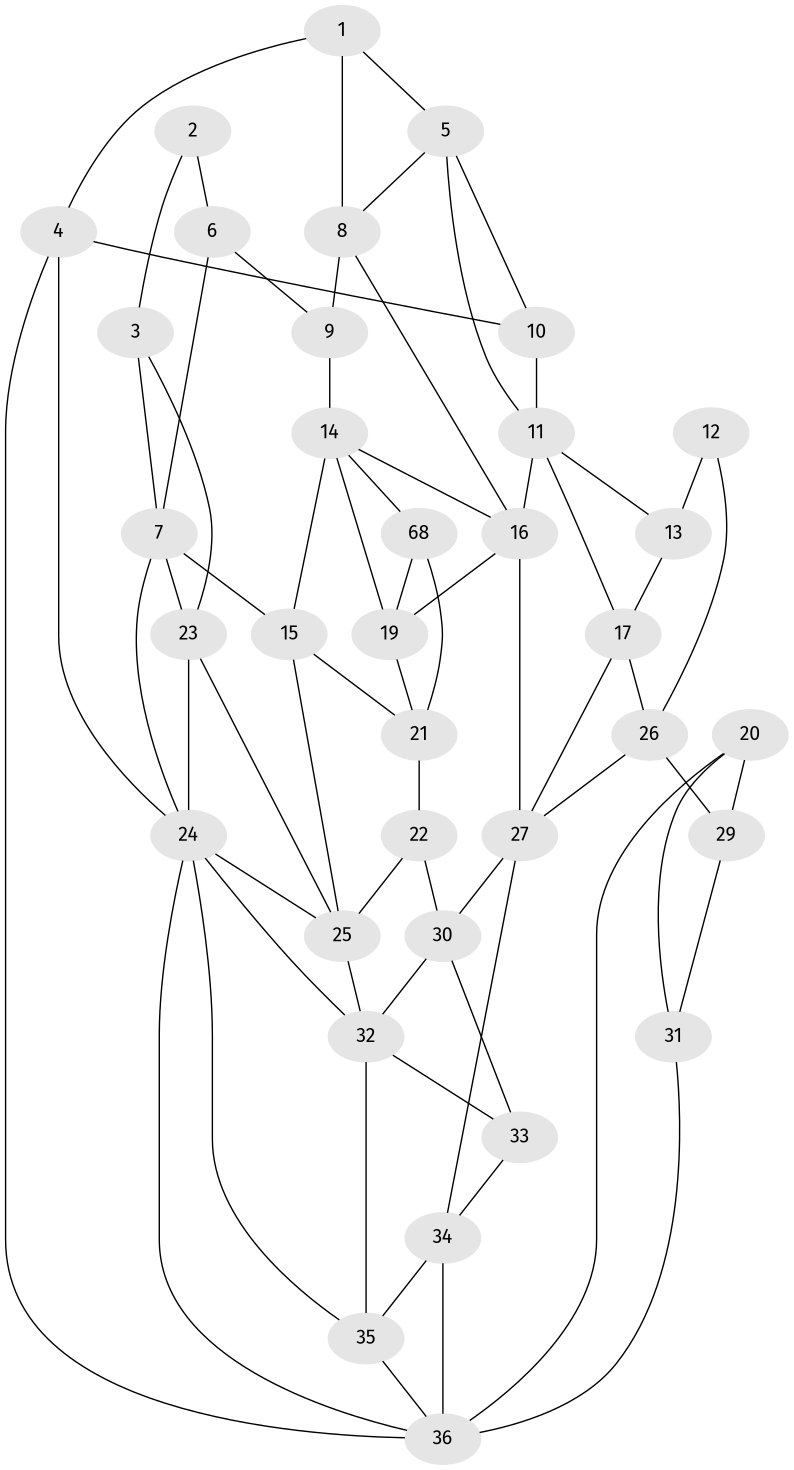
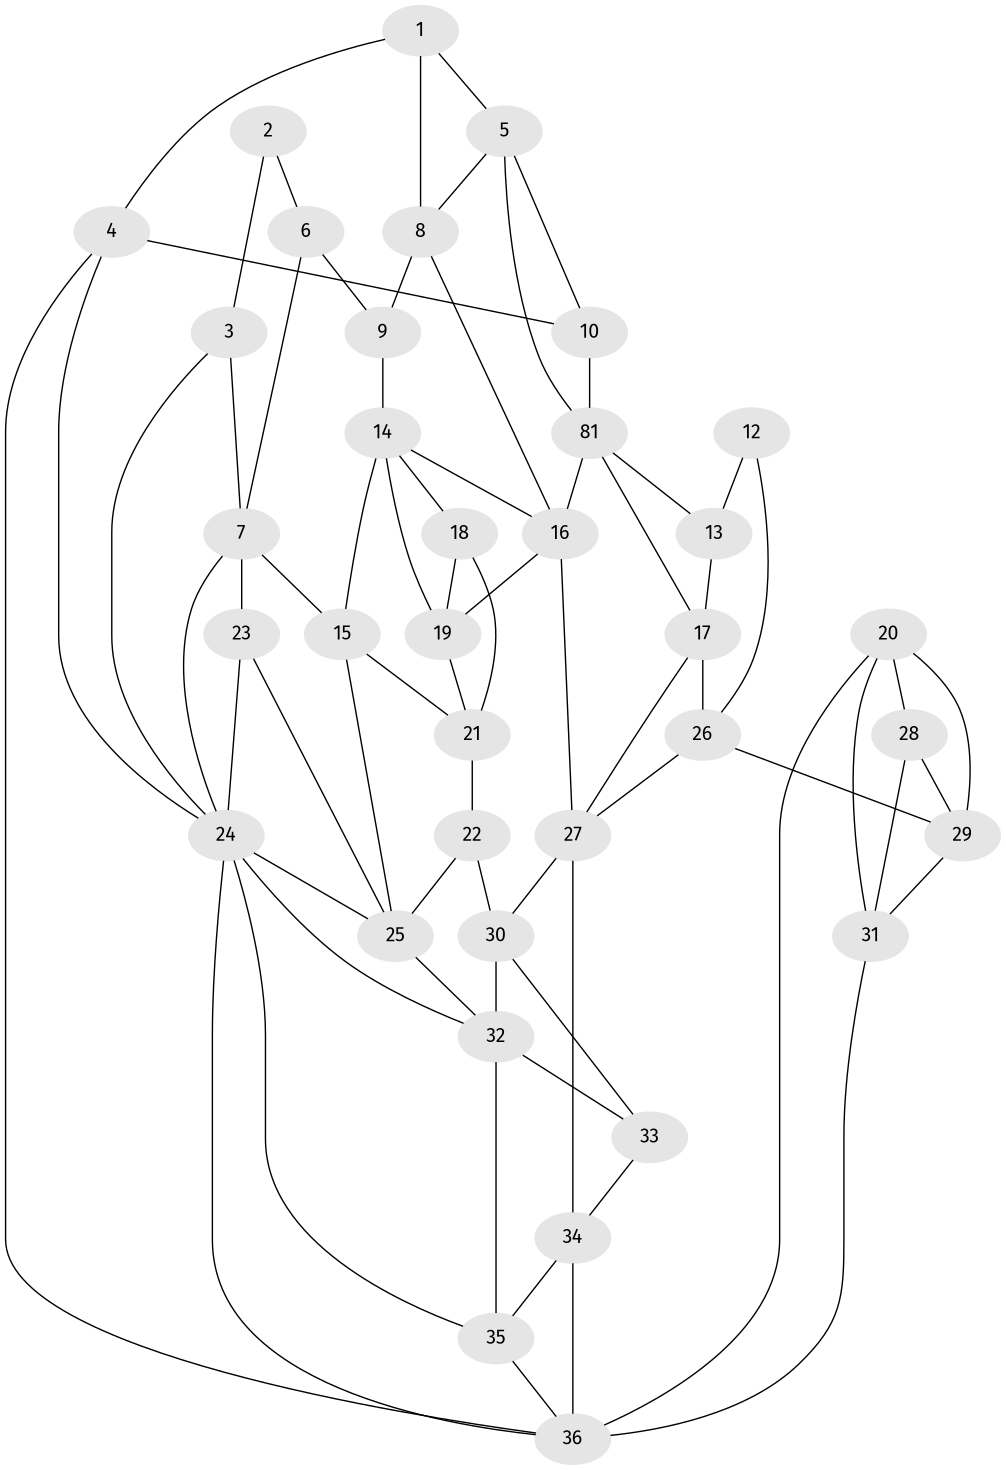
node "11": label "11" -> "81"
edge "3" -- "23": now "3" -- "24"
node "68": label "68" -> "18"
node "28": added
